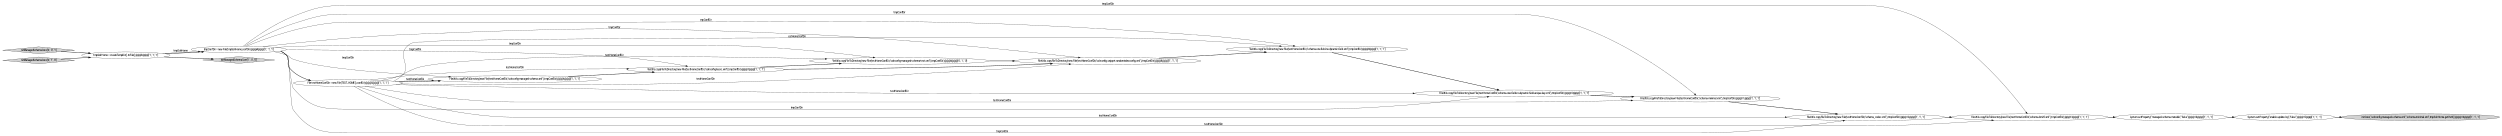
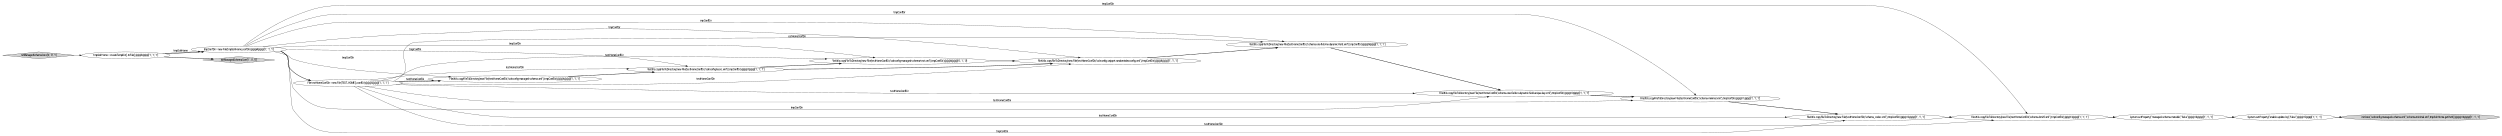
edge "initManagedSchemaCore['0', '0', '1']" -> "tmpSolrHome = createTempDir().toFile()@@@3@@@['1', '1', '1']": style bold -> solid
node "initManagedSchemaCore['0', '1', '0']": removed
